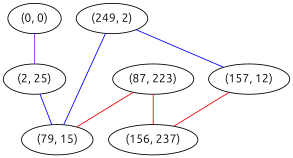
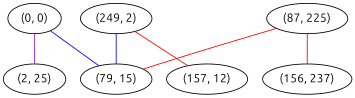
edge "(249, 2)" -- "(157, 12)": color blue -> red
node "(87, 223)": label "(87, 223)" -> "(87, 225)"
edge "(2, 25)" -- "(79, 15)": now "(0, 0)" -- "(79, 15)"
edge "(157, 12)" -- "(156, 237)": removed
